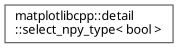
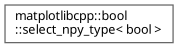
node "matplotlibcpp::detail ::select_npy_type< bool >": label "matplotlibcpp::detail ::select_npy_type< bool >" -> "matplotlibcpp::bool ::select_npy_type< bool >"
